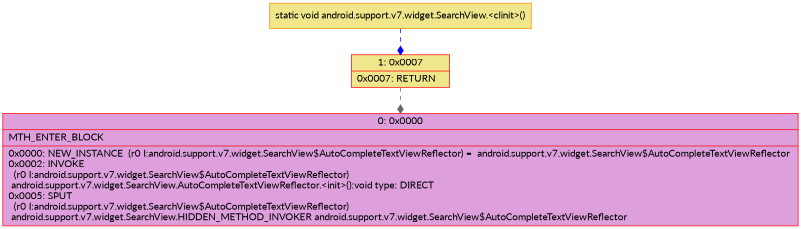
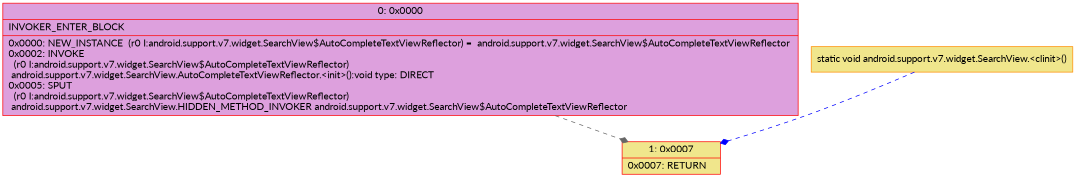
edge "1: 0x0007" -> "0: 0x0000": reversed
node "0: 0x0000": text "MTH_ENTER_BLOCK" -> "INVOKER_ENTER_BLOCK"
